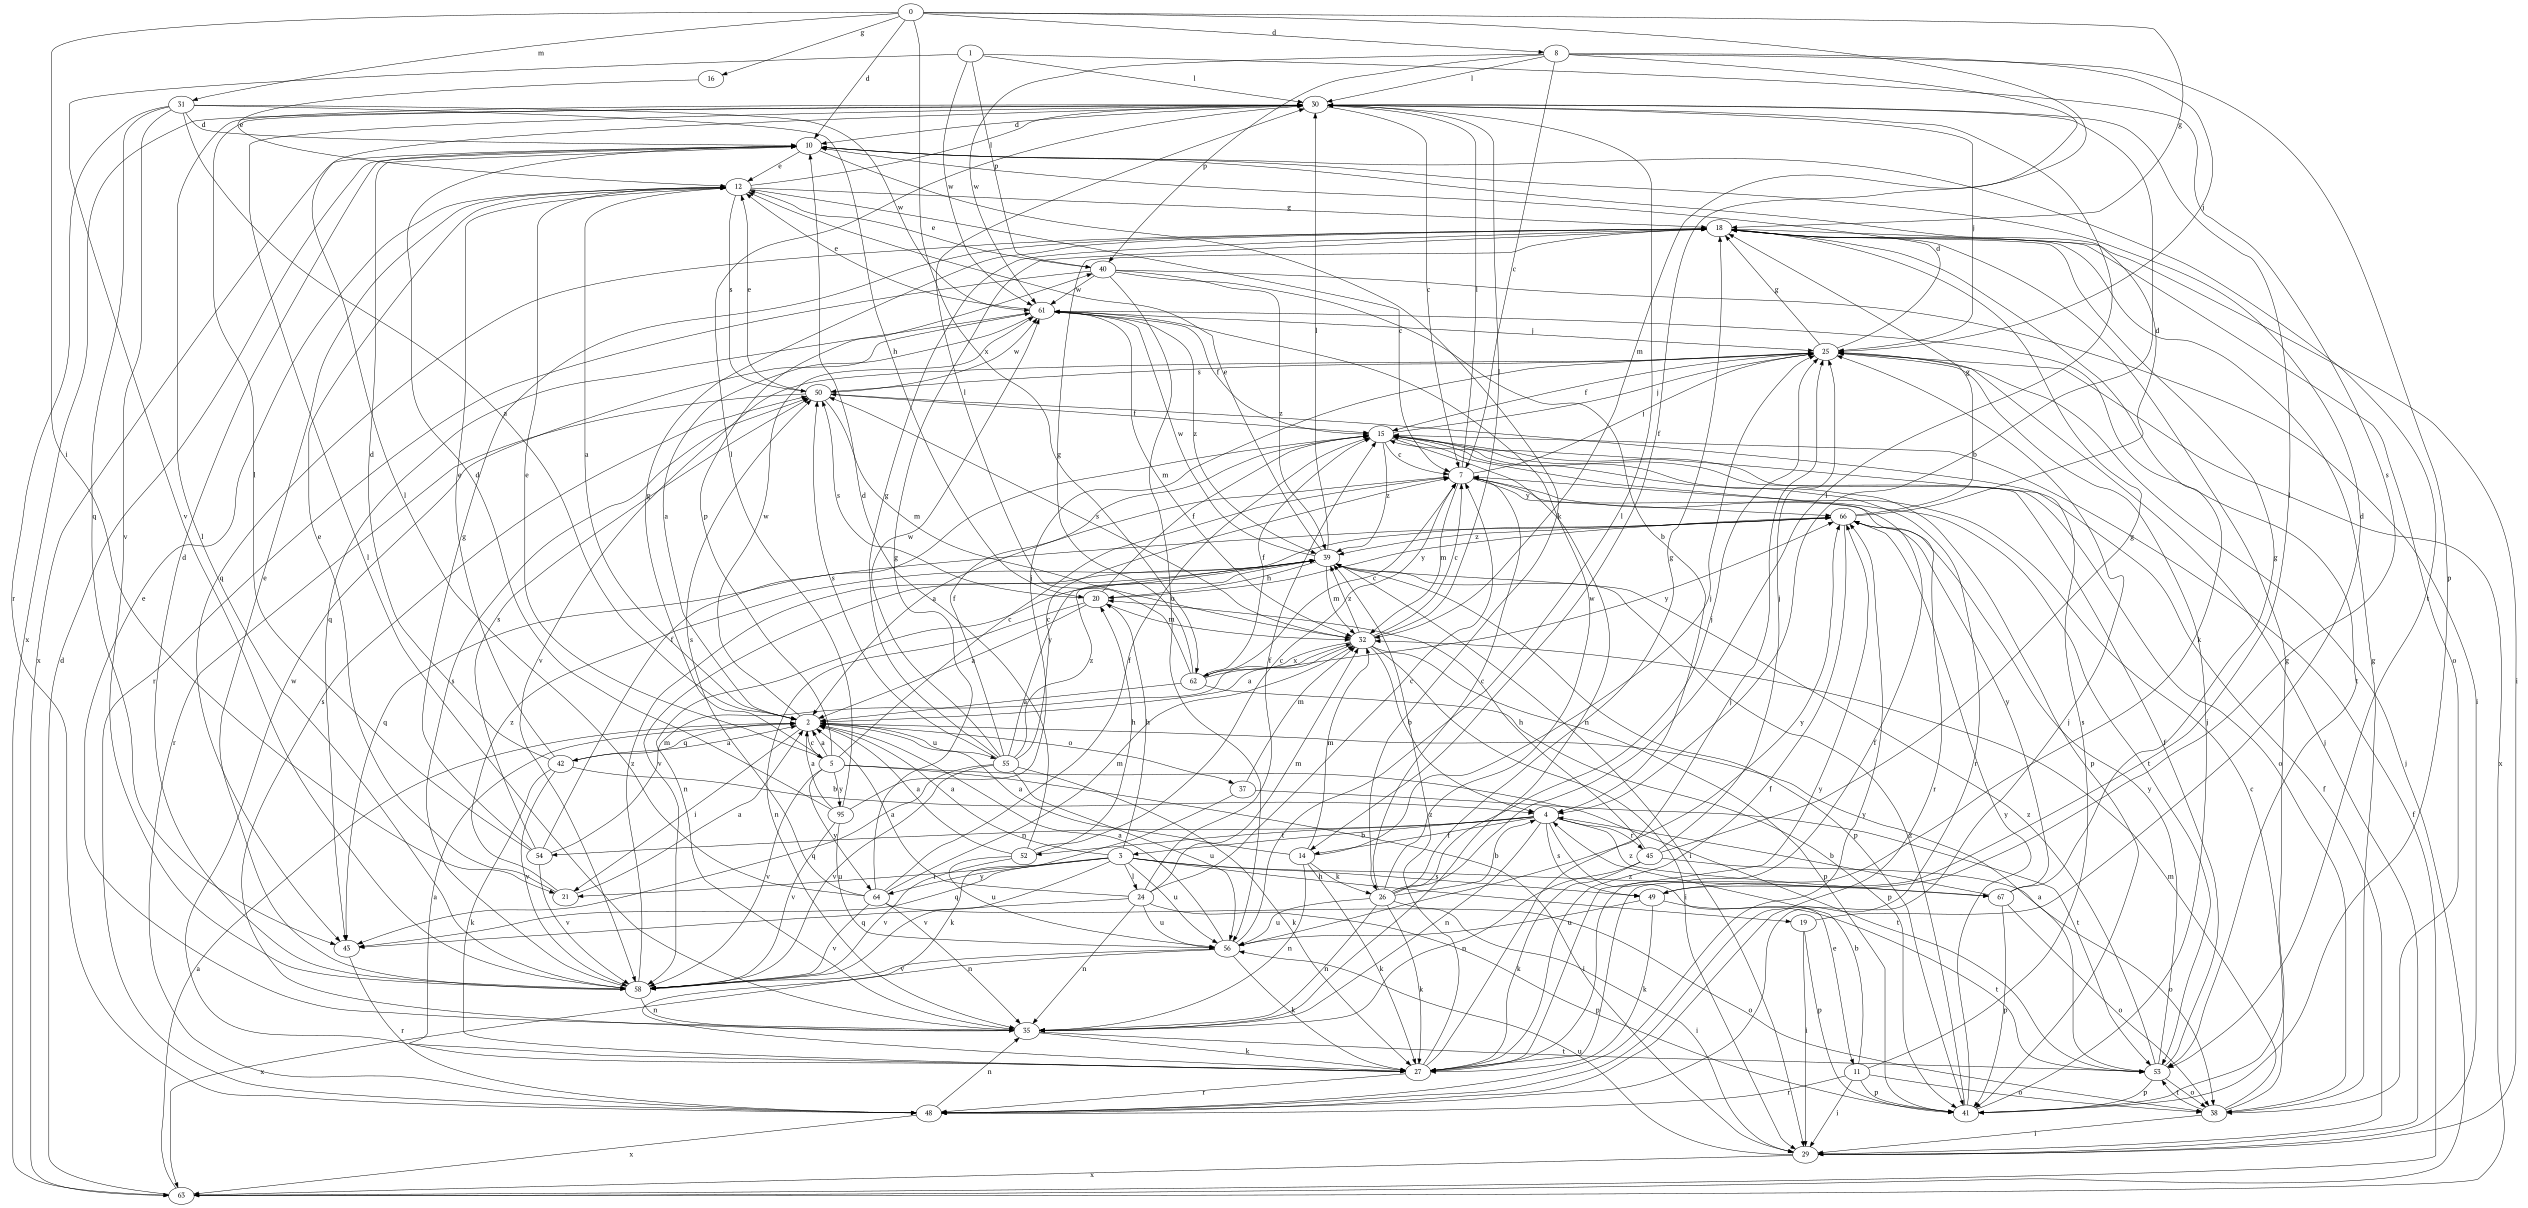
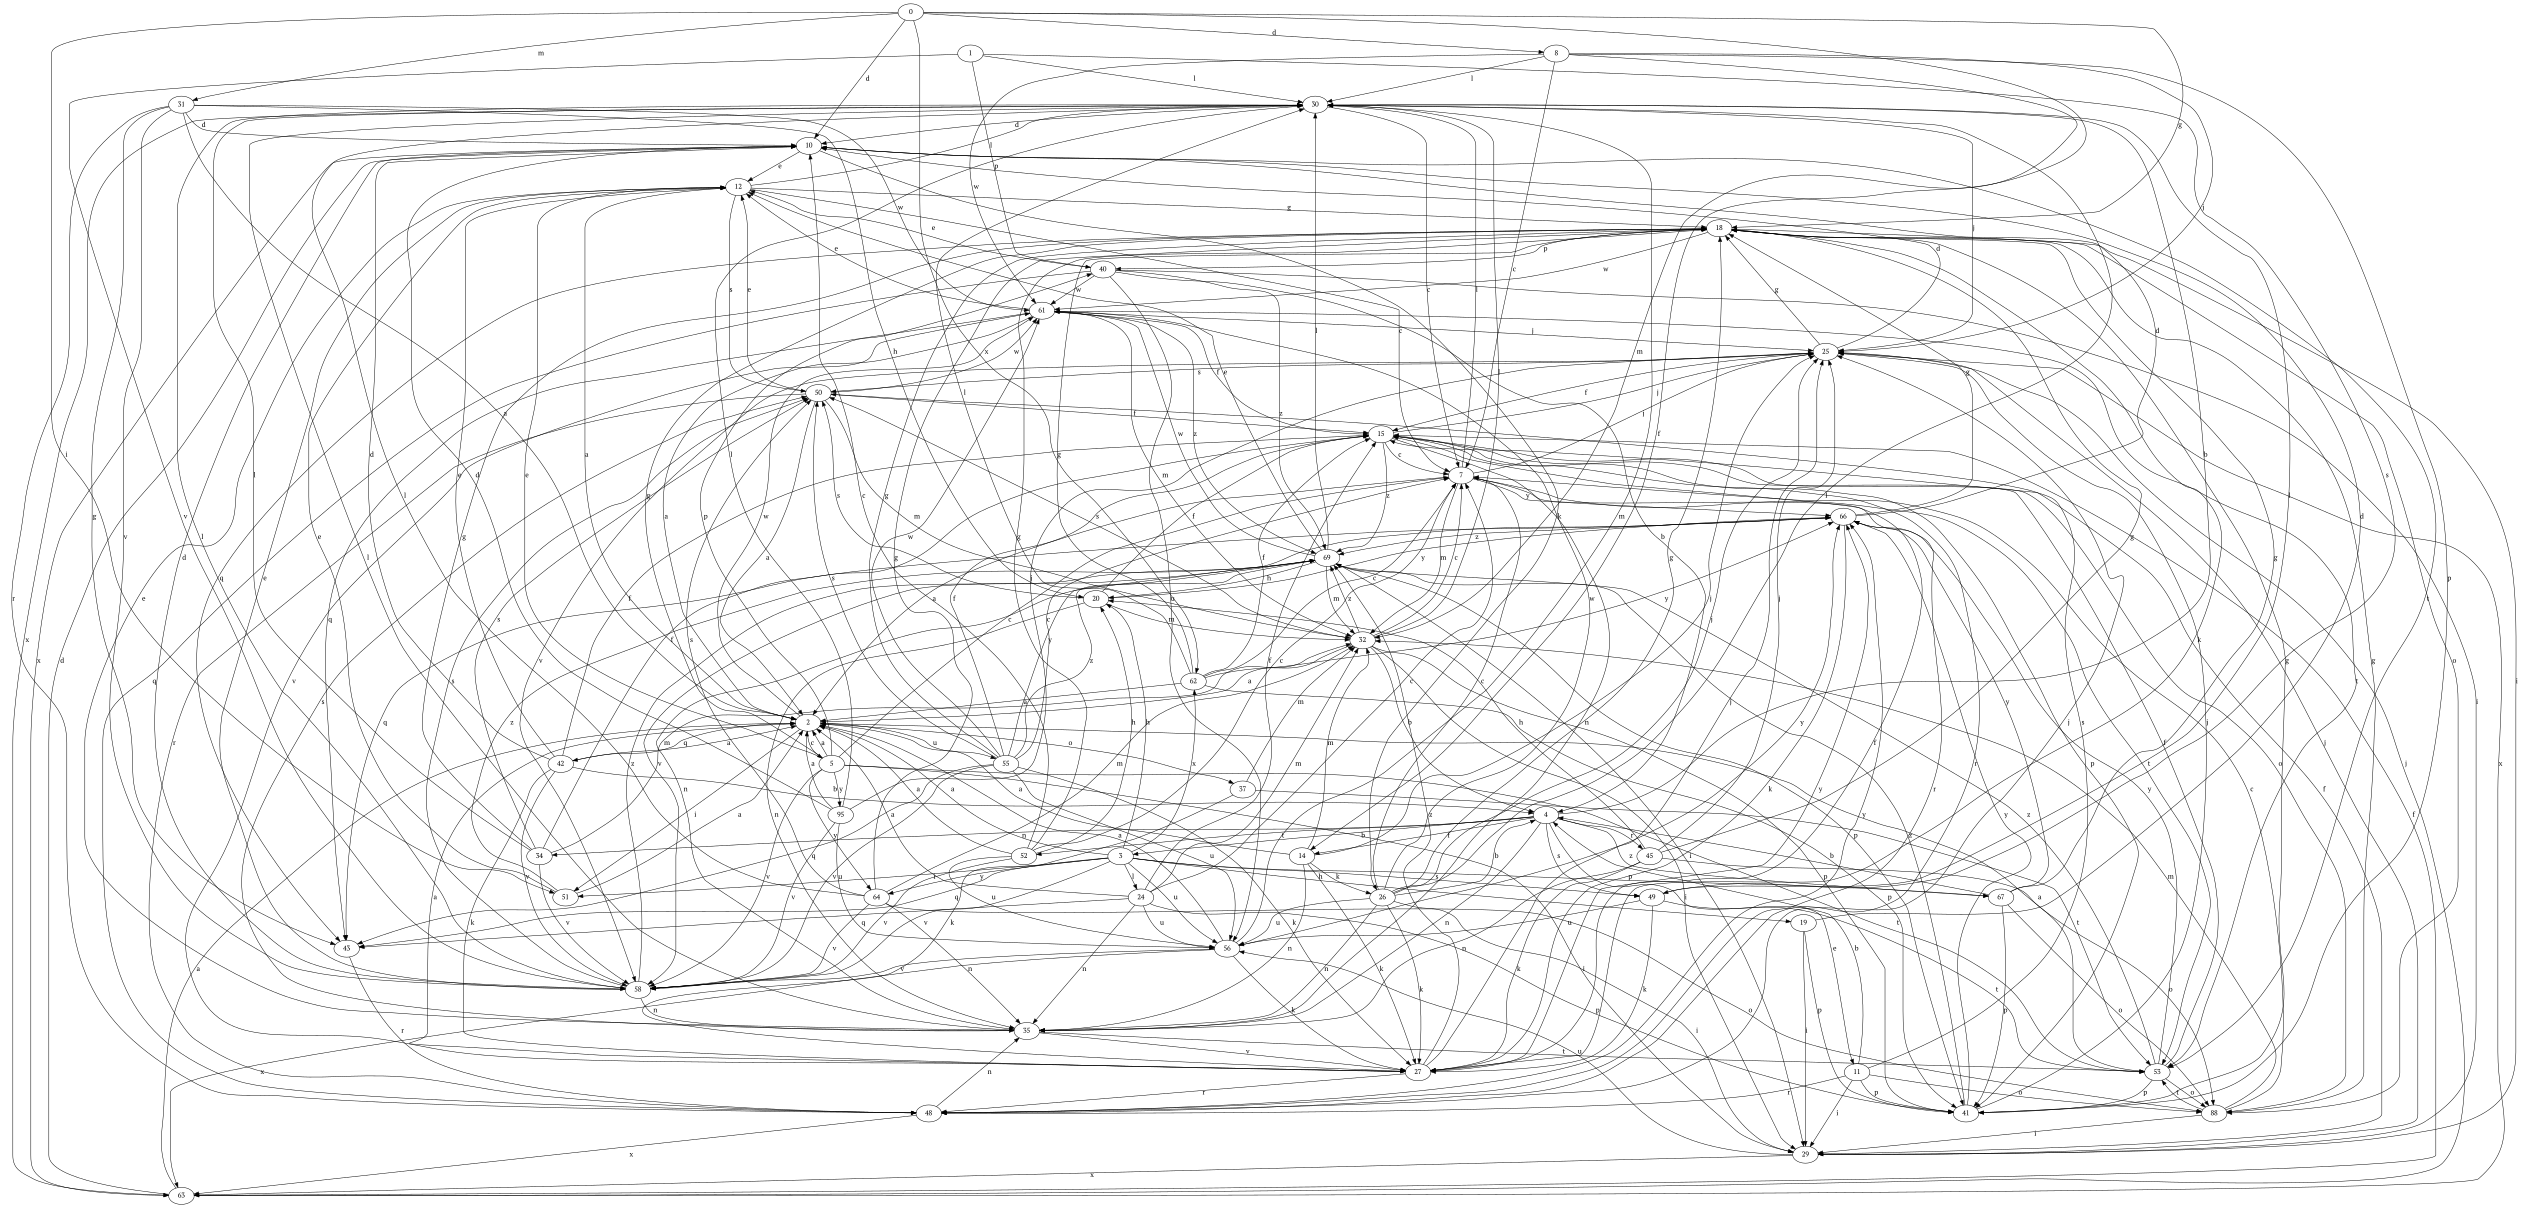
node "16": removed
edge "8" -> "40": now "18" -> "40"
edge "1" -> "61": now "18" -> "61"
edge "30" -> "4": reversed
edge "52" -> "18": added, label "g"
edge "52" -> "10": label "d" -> "c"
edge "31" -> "43": label "q" -> "g"
edge "56" -> "30": label "l" -> "m"
node "39": label "39" -> "69"
edge "20" -> "2": now "50" -> "2"
edge "32" -> "62": now "3" -> "62"
edge "40" -> "48": label "r" -> "q"
edge "27" -> "61": label "w" -> "v"
edge "64" -> "15": now "42" -> "15"
edge "66" -> "27": label "f" -> "k"
node "54": label "54" -> "34"
edge "3" -> "67": label "z" -> "p"
node "21": label "21" -> "51"
edge "35" -> "27": label "k" -> "v"
node "38": label "38" -> "88"
